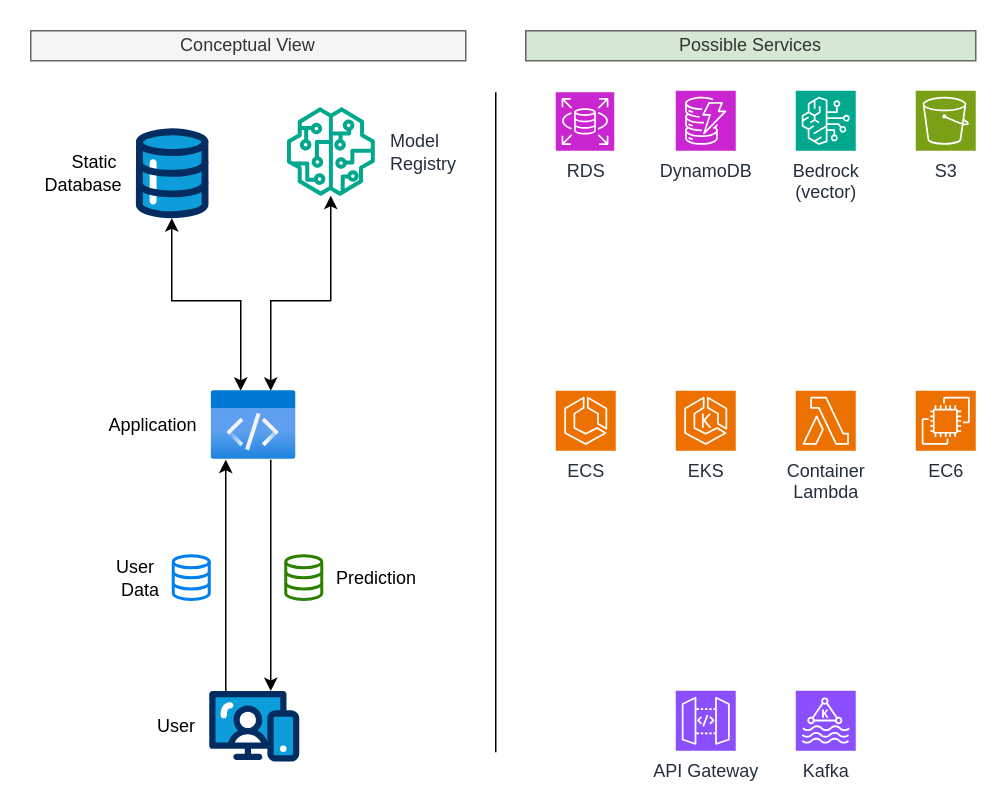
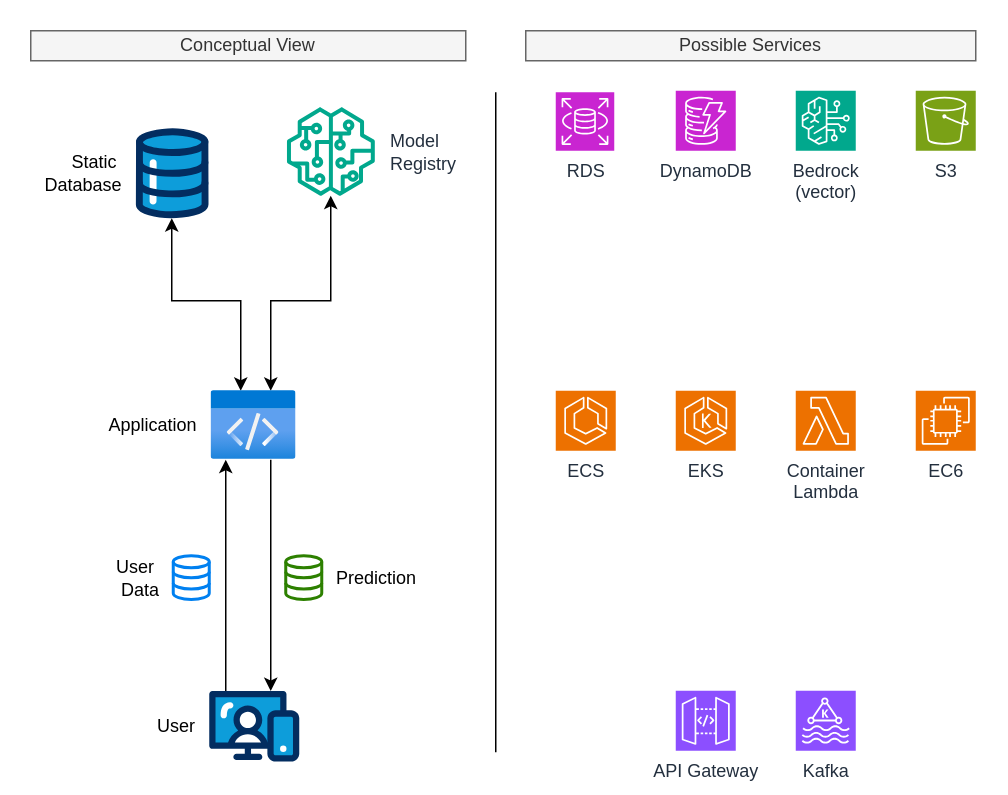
node "Possible Services": fillcolor #d5e8d4 -> #f5f5f5
